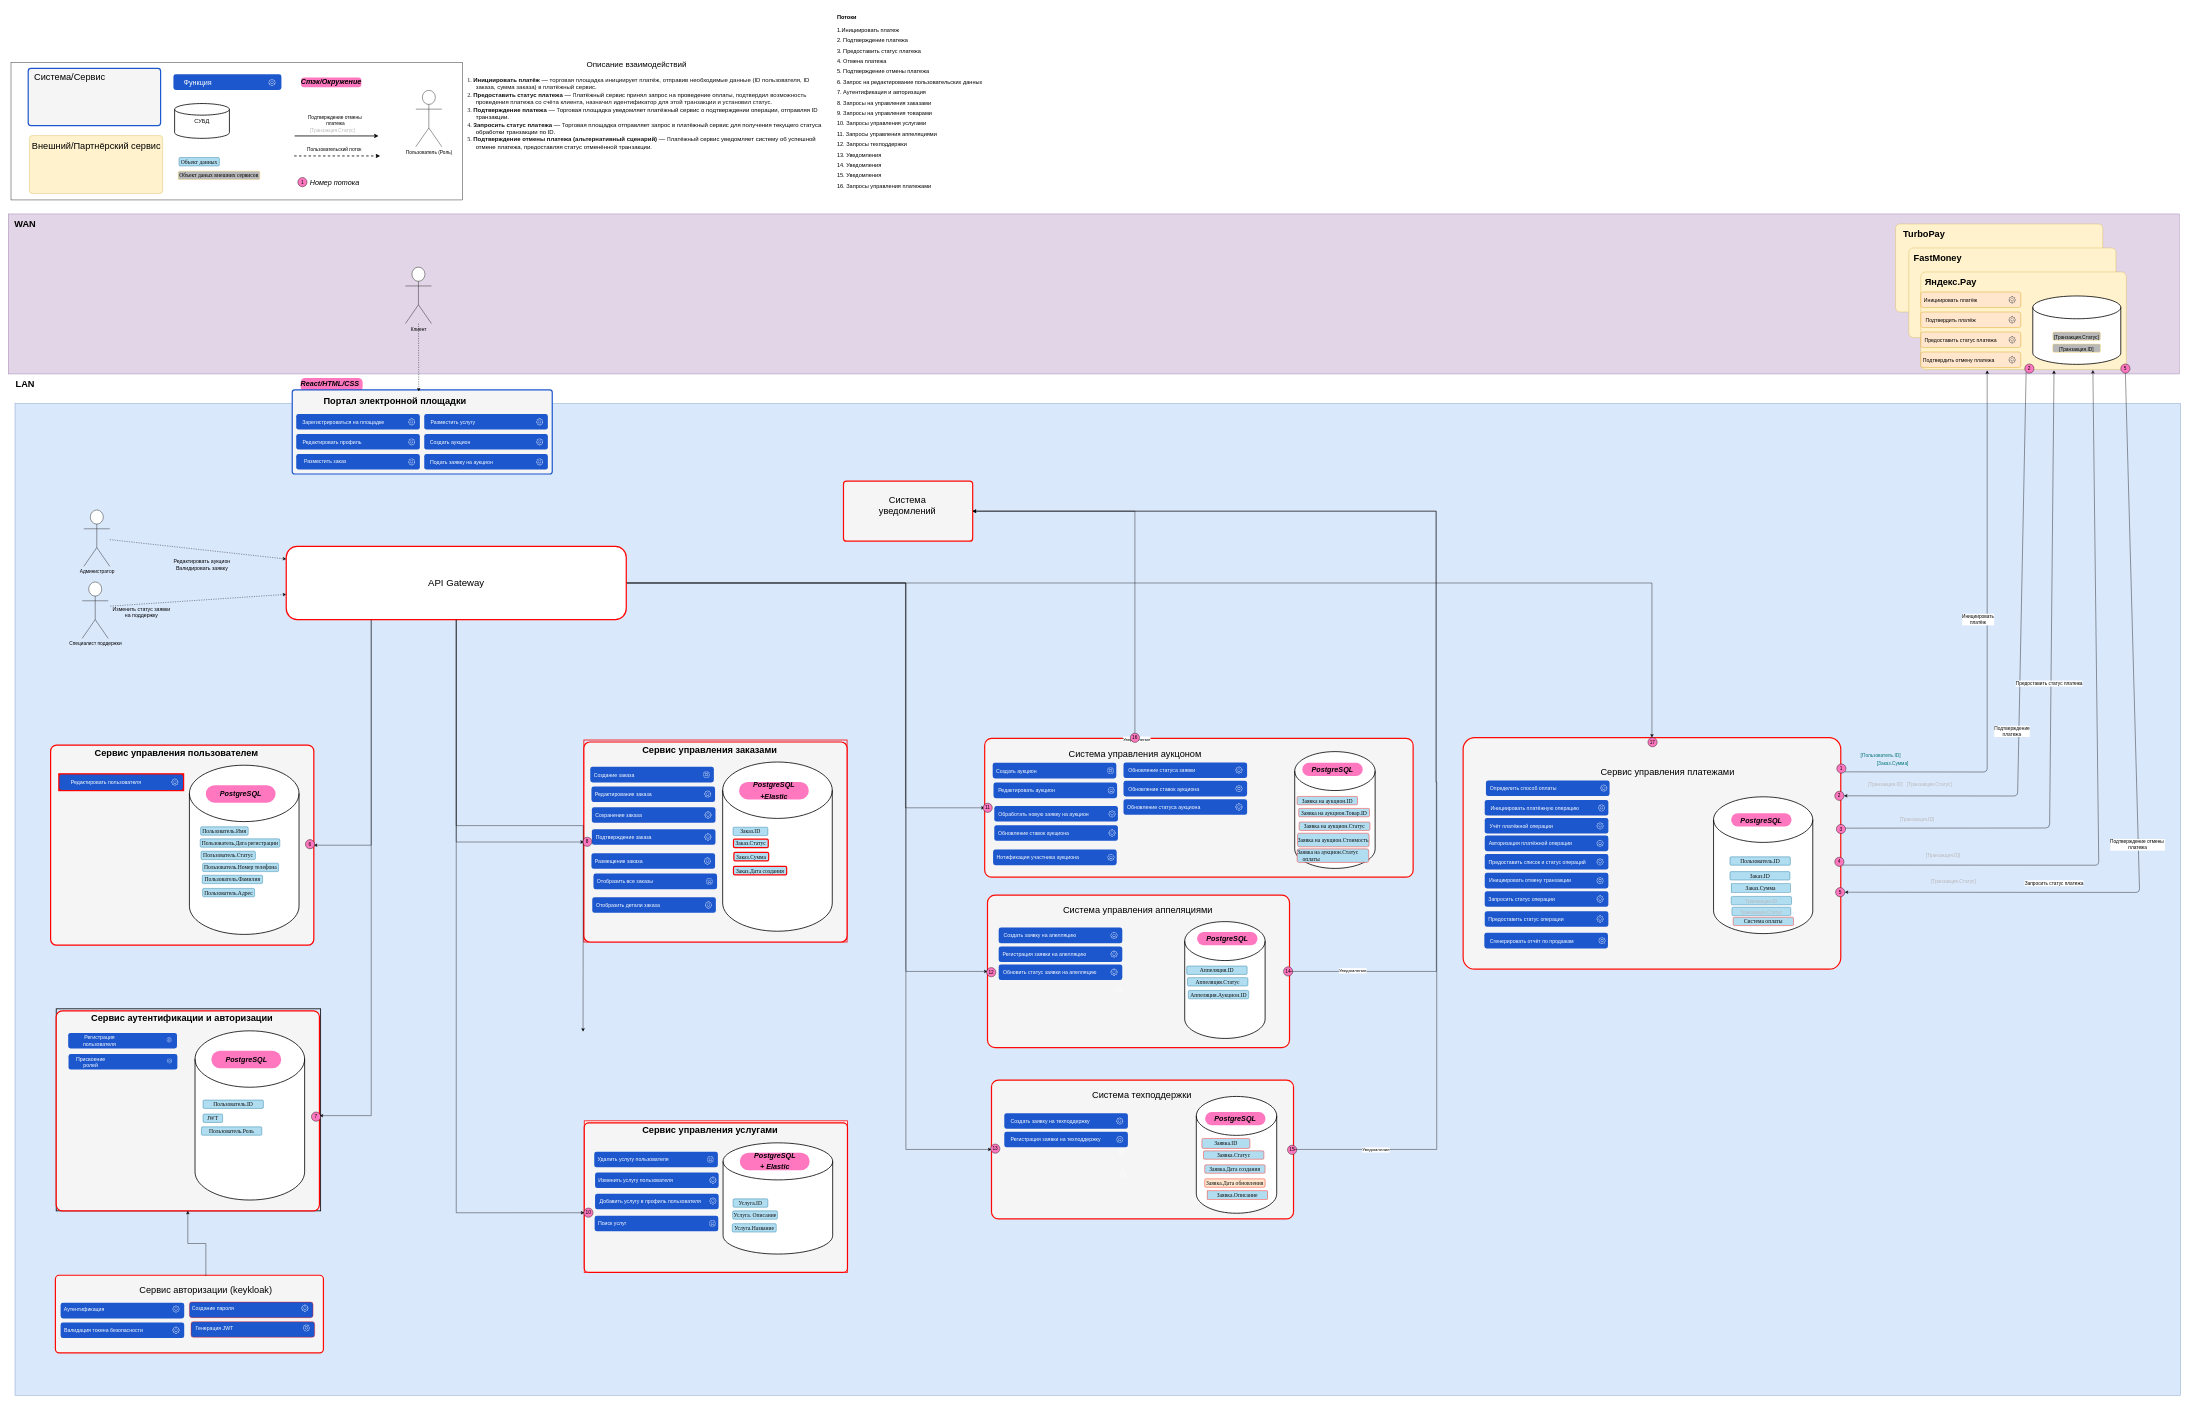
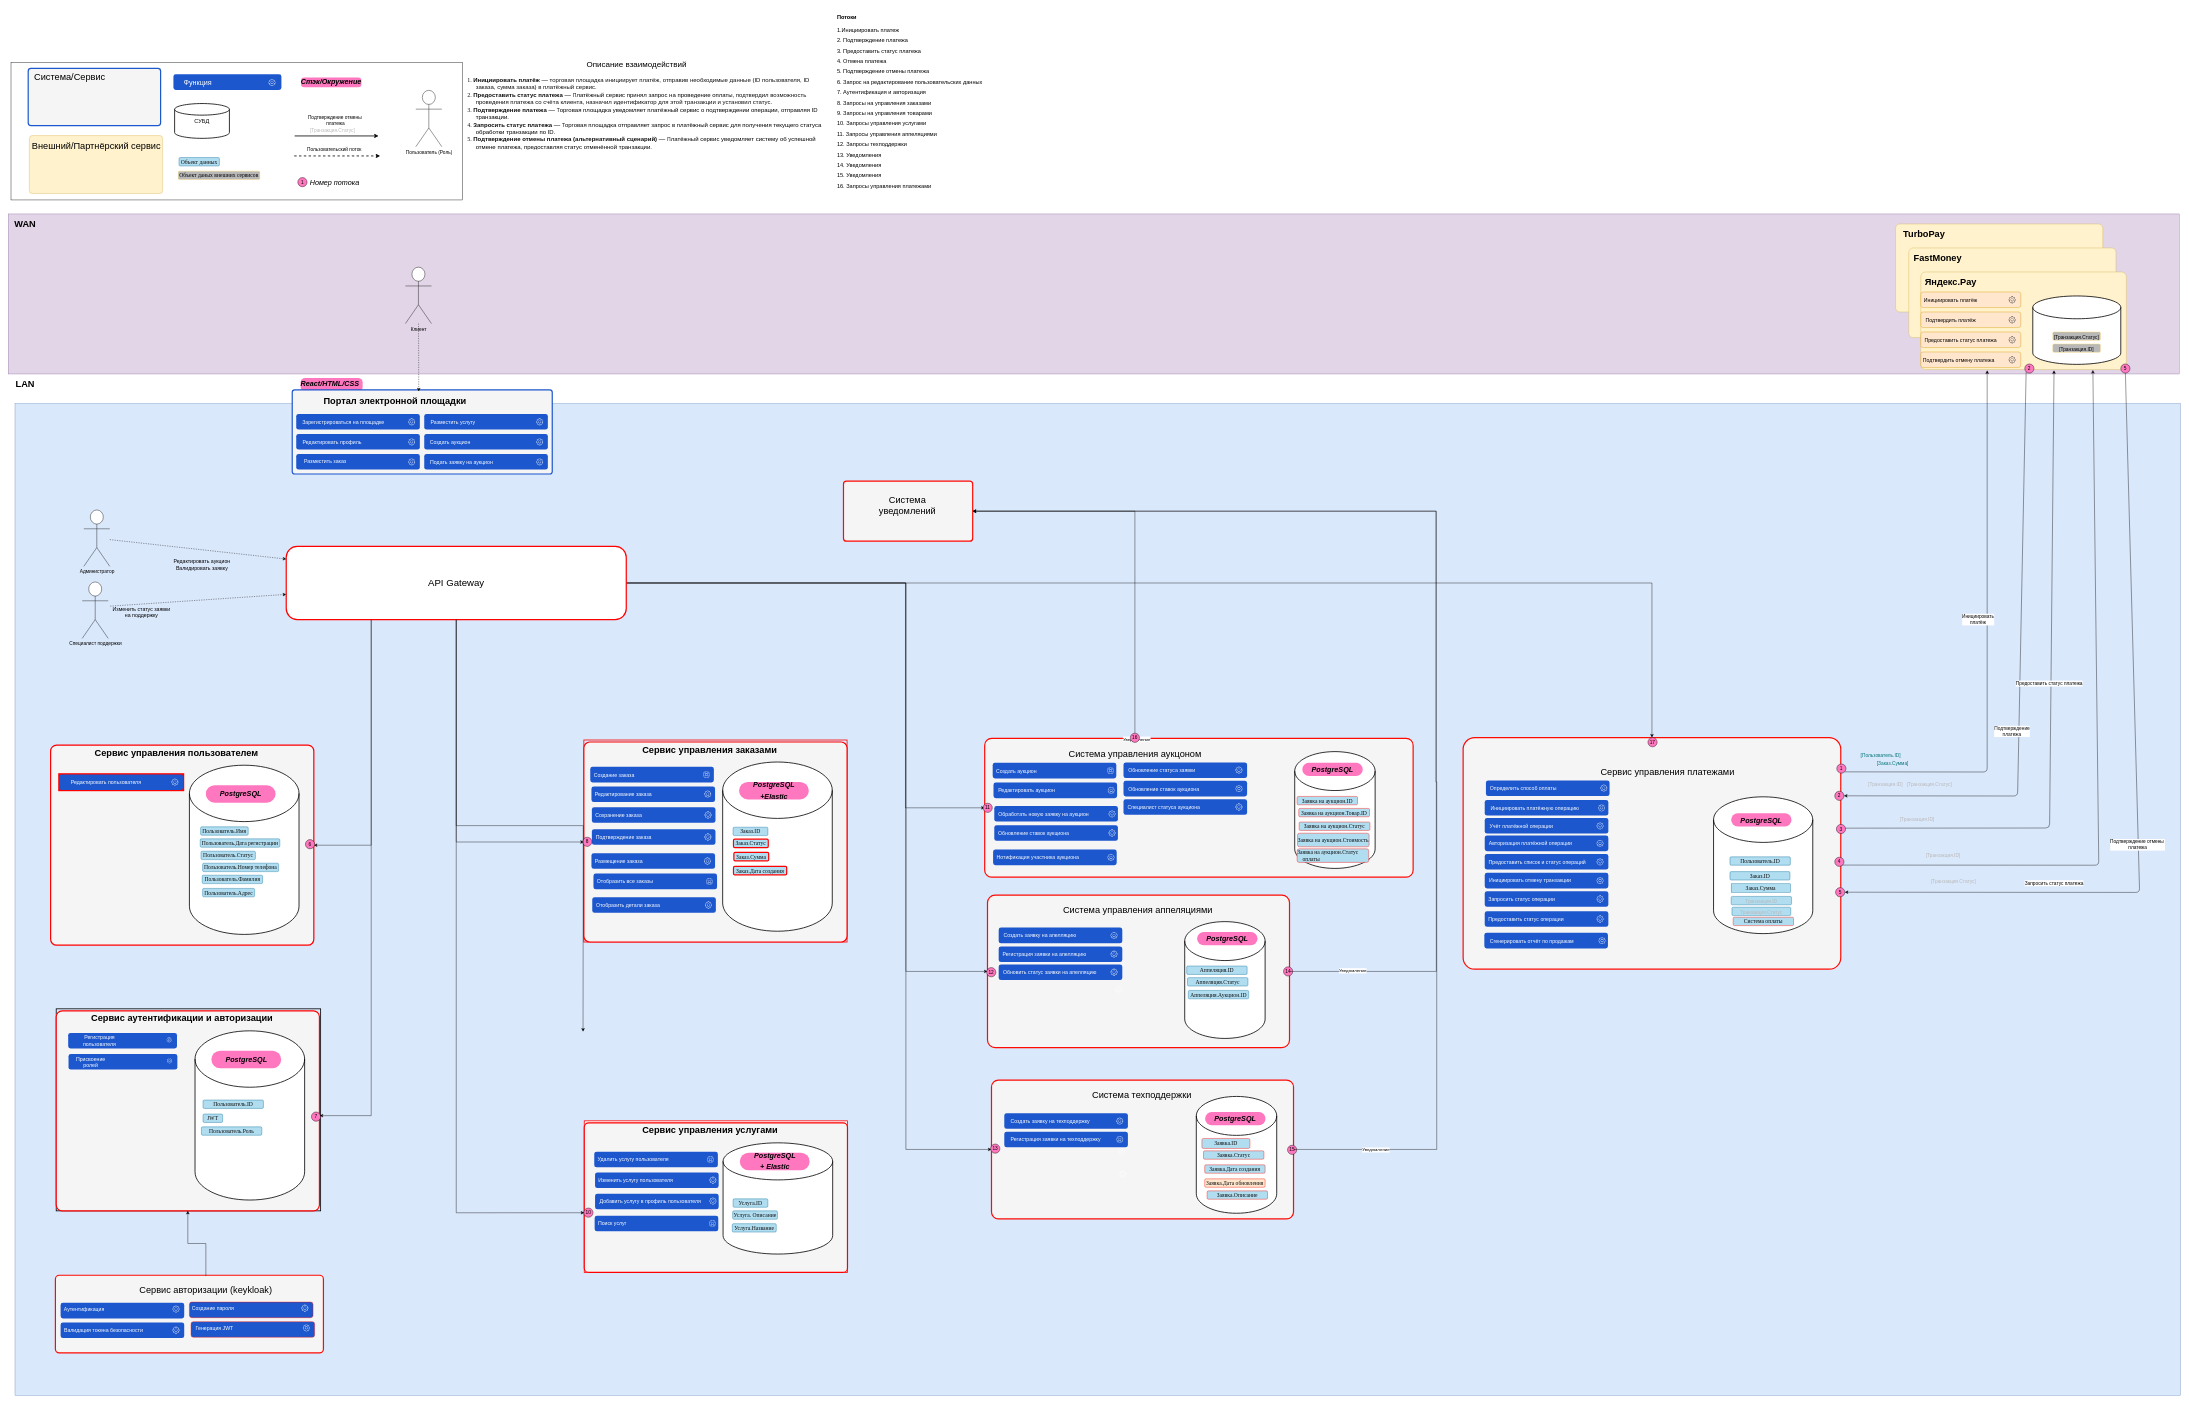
node "Обновление статуса аукциона": label "Обновление статуса аукциона" -> "Специалист статуса аукциона"
node "Заявка.Описание": shape rectangle -> rounded rectangle
